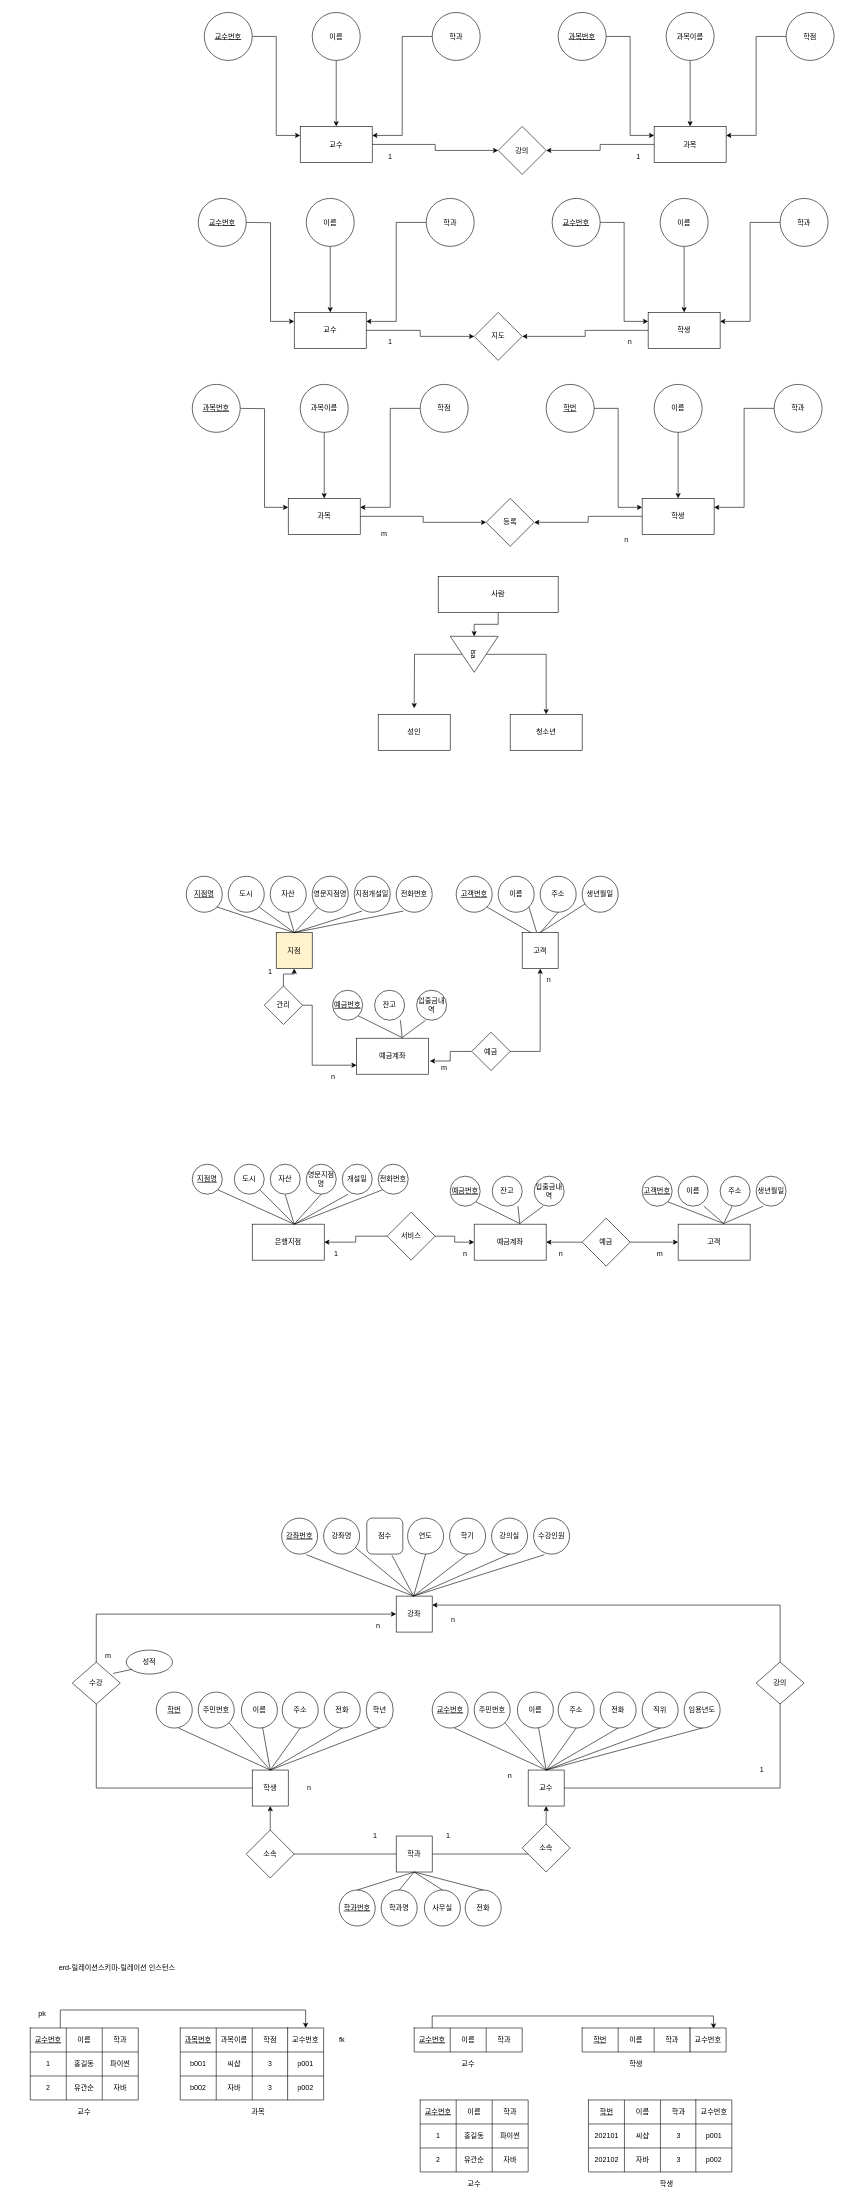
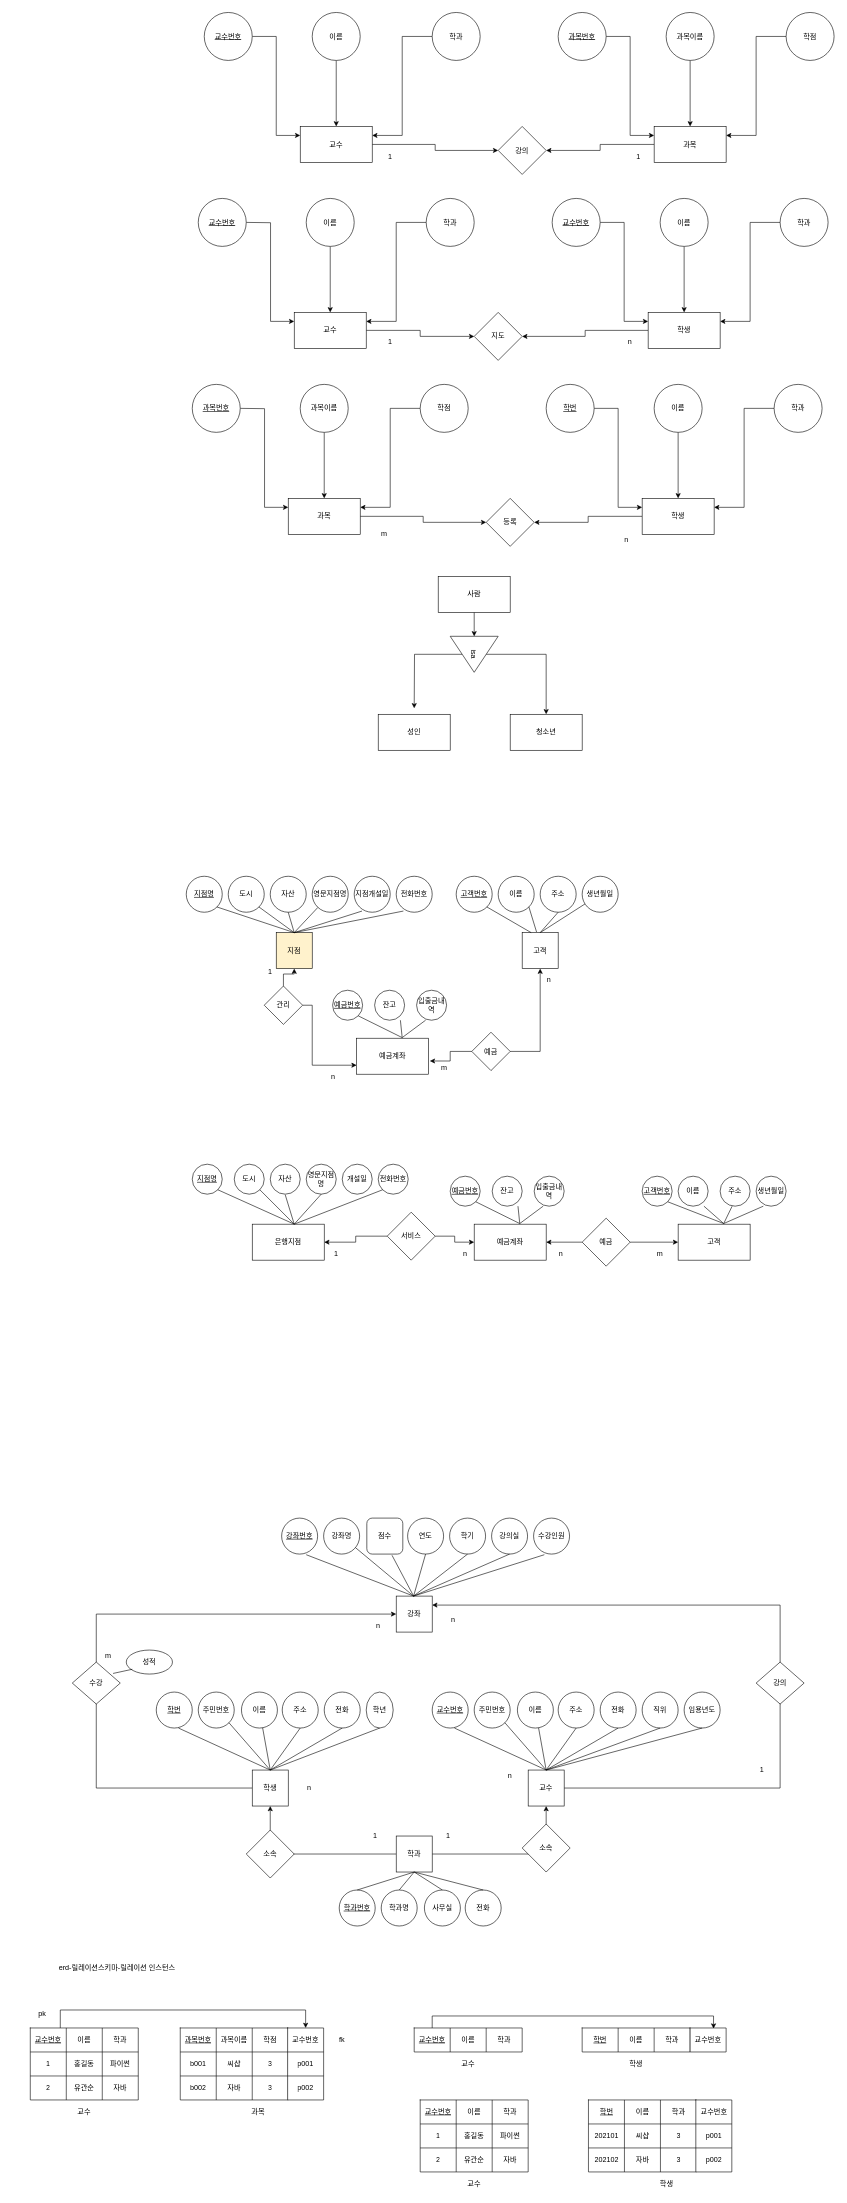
node "사람": size 120x36 -> 72x36
edge "개설일" -- "은행지점": removed
